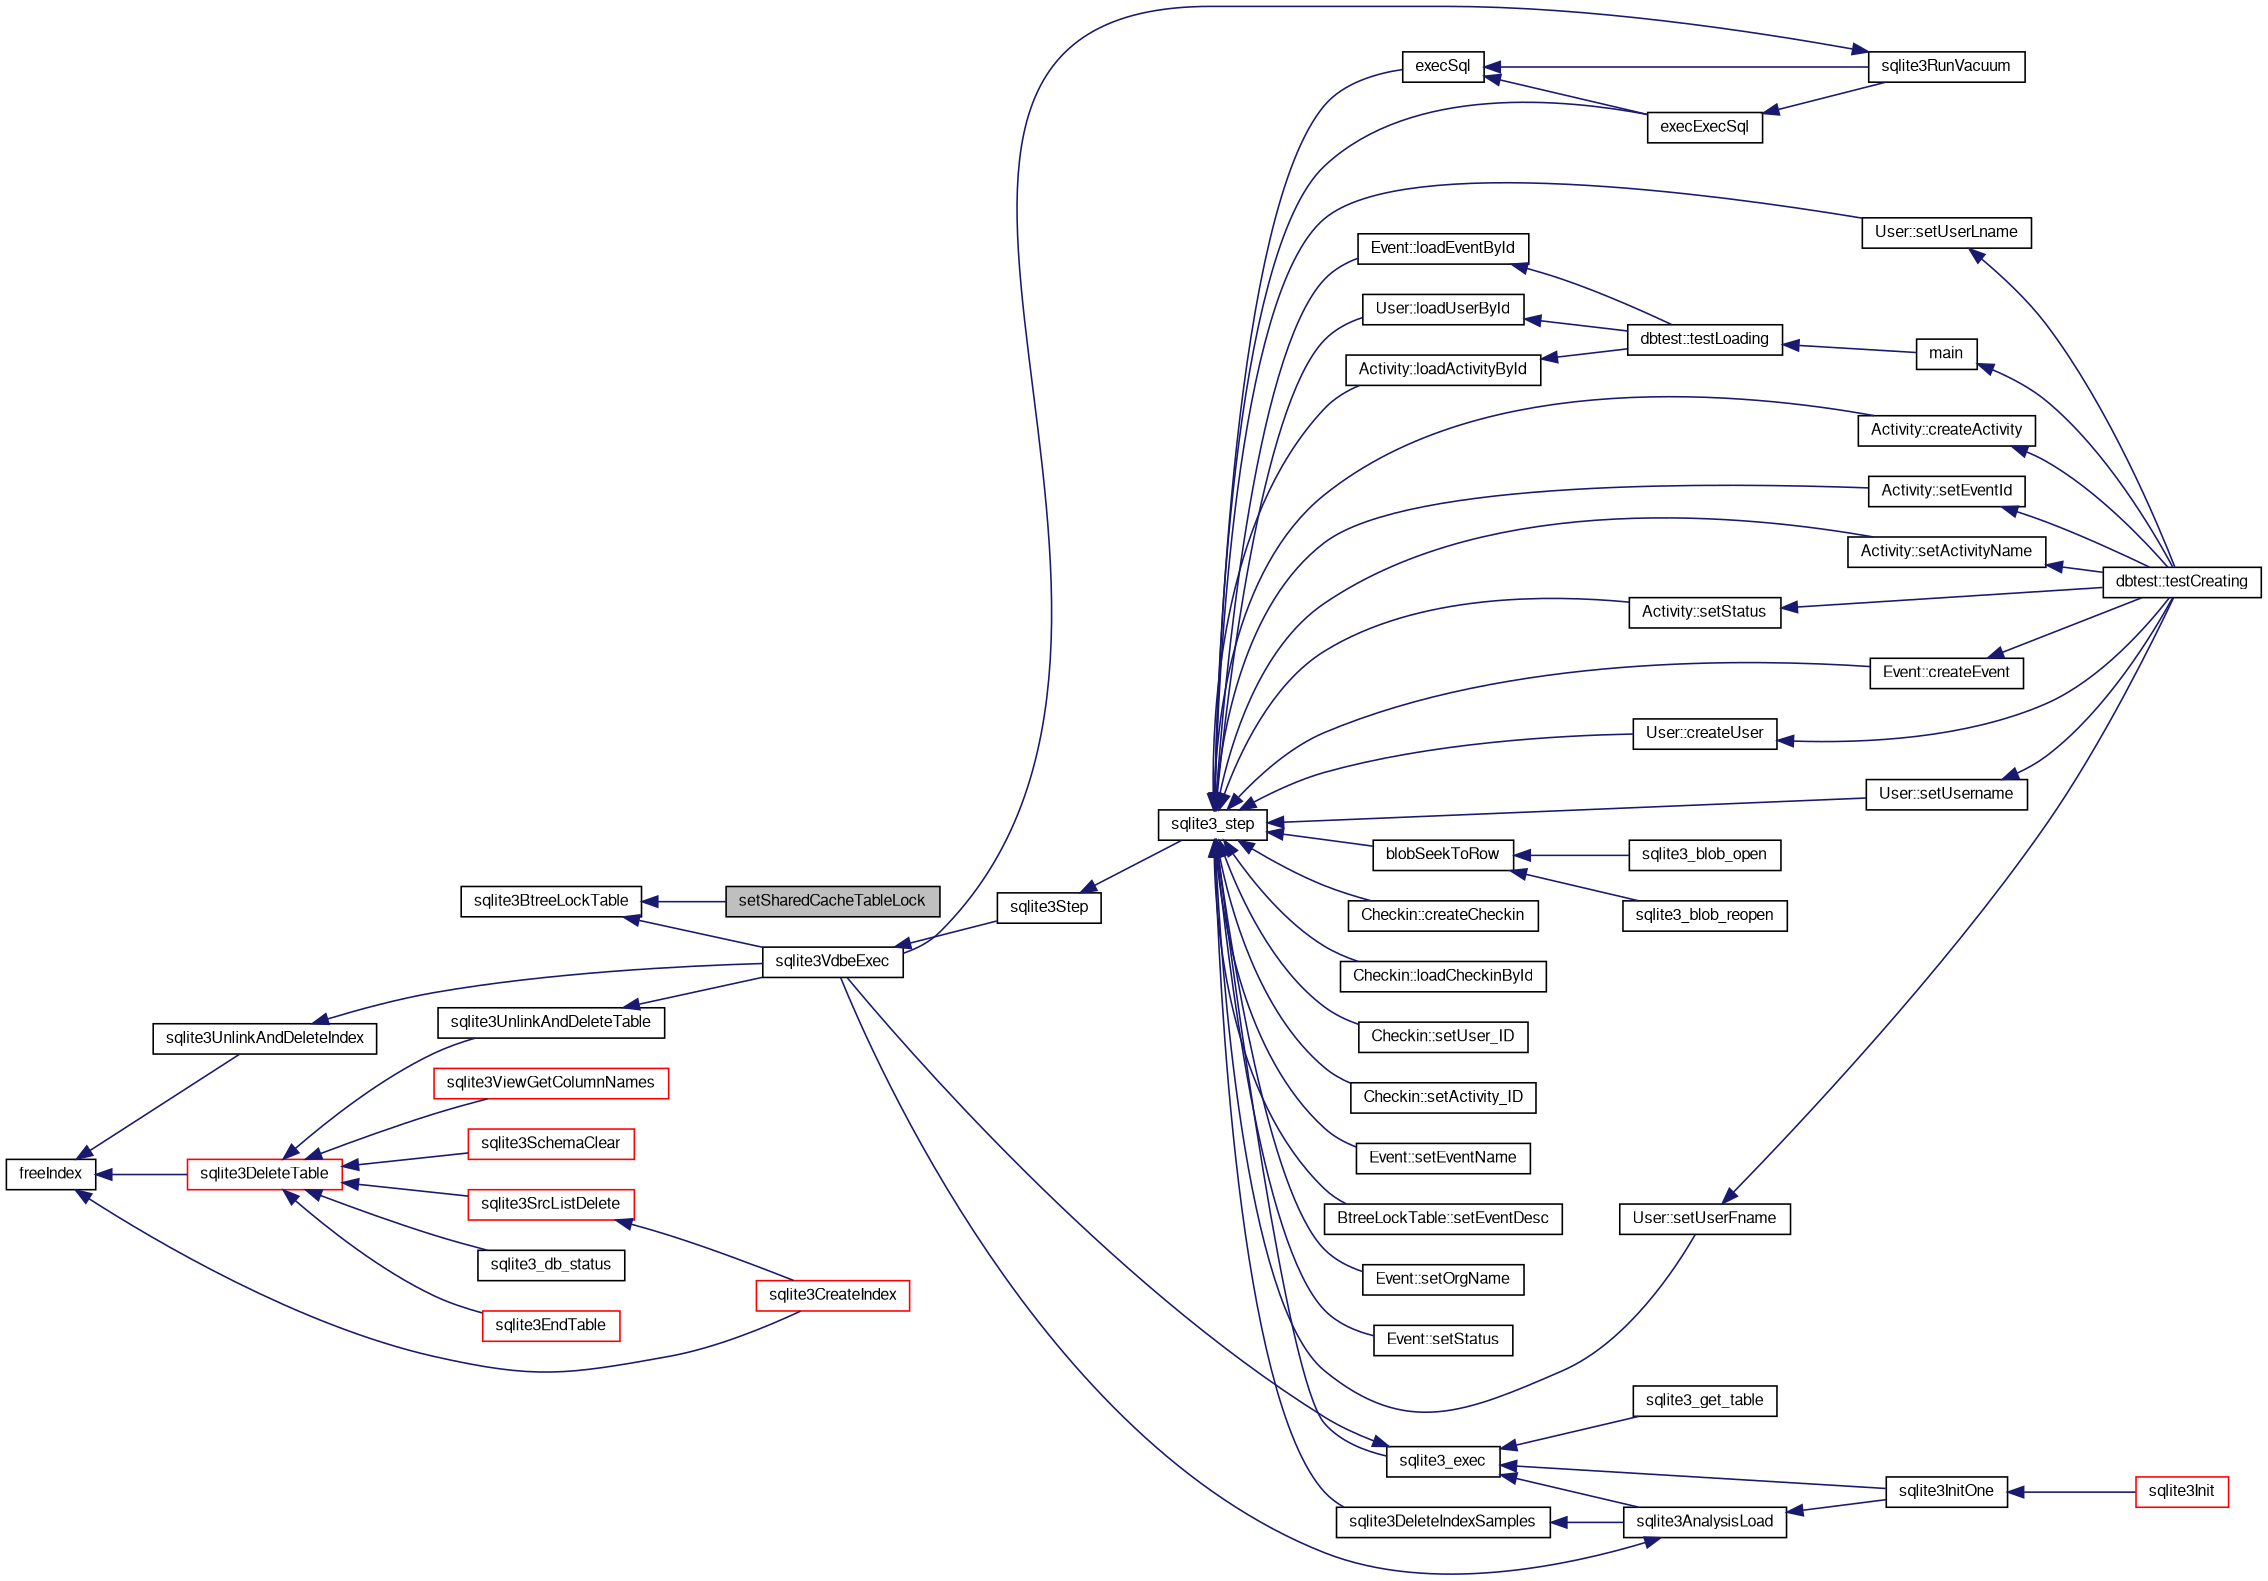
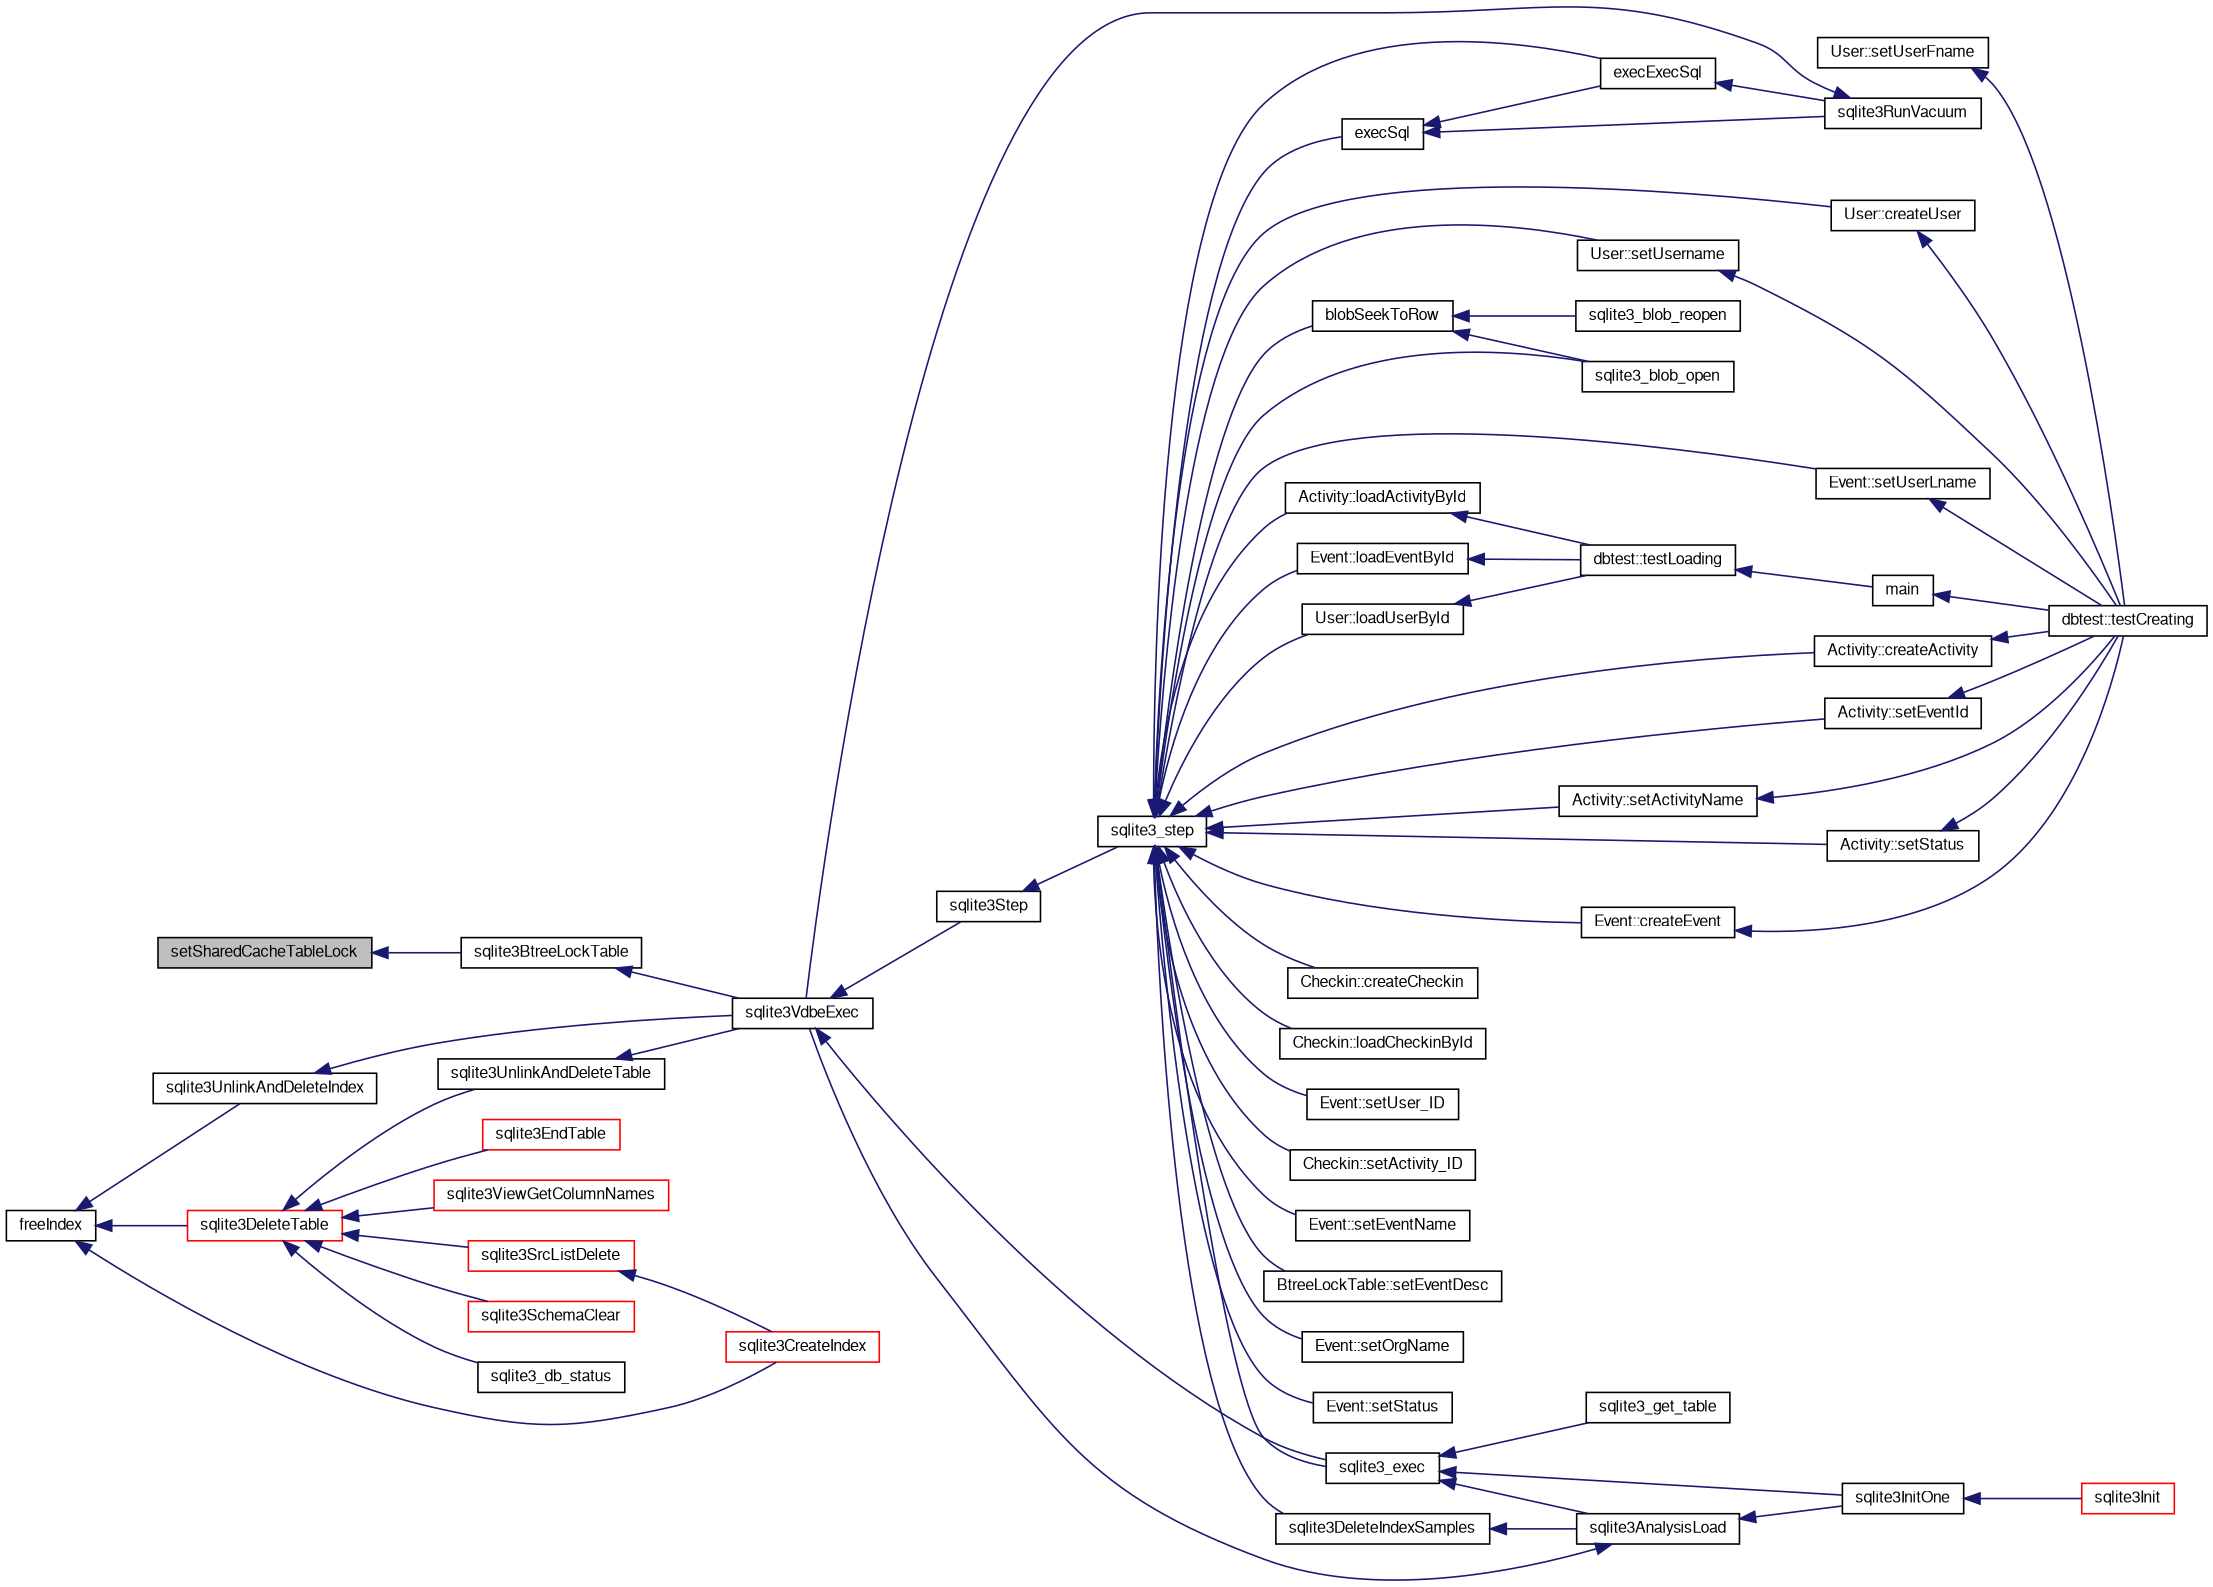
node "User::setUserLname": label "User::setUserLname" -> "Event::setUserLname"
edge "setSharedCacheTableLock" -> "sqlite3BtreeLockTable": reversed
node "Checkin::setUser_ID": label "Checkin::setUser_ID" -> "Event::setUser_ID"
edge "sqlite3VdbeExec" -> "sqlite3_exec": reversed
edge "User::setUserFname" -> "sqlite3_step": now "sqlite3_blob_open" -> "sqlite3_step"
